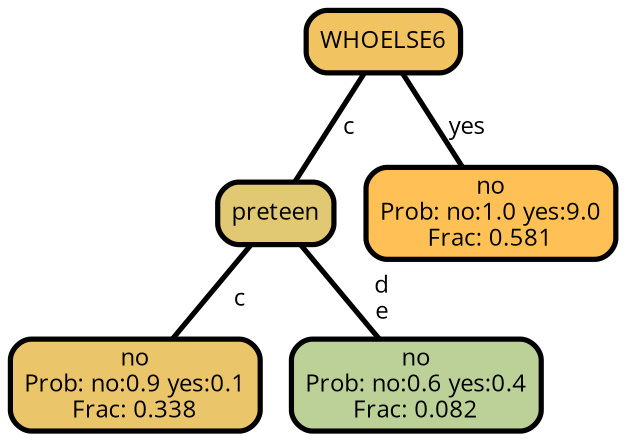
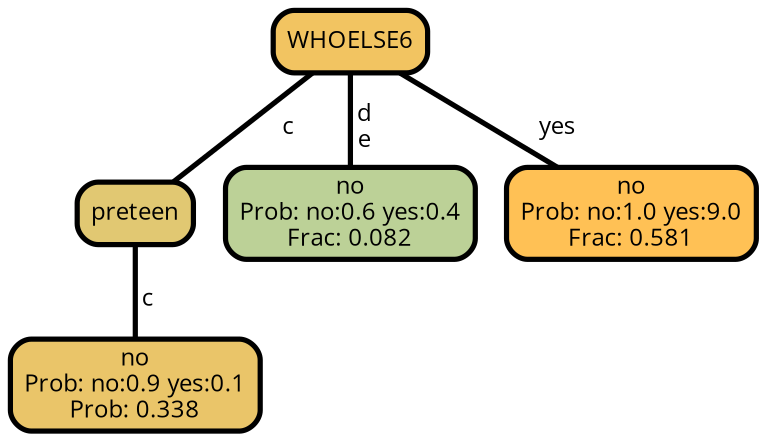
edge "preteen" -- "no Prob: no:0.6 yes:0.4 Frac: 0.082": now "WHOELSE6" -- "no Prob: no:0.6 yes:0.4 Frac: 0.082"
node "no Prob: no:0.9 yes:0.1 Frac: 0.338": label "no Prob: no:0.9 yes:0.1 Frac: 0.338" -> "no Prob: no:0.9 yes:0.1 Prob: 0.338"
